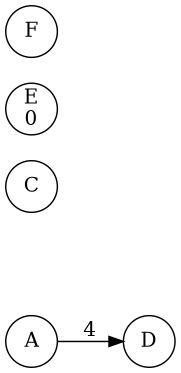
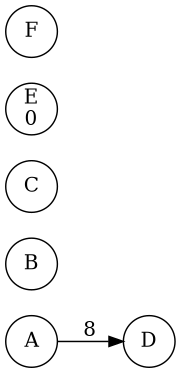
node "B": added
edge "A" -> "D": label "4" -> "8"
